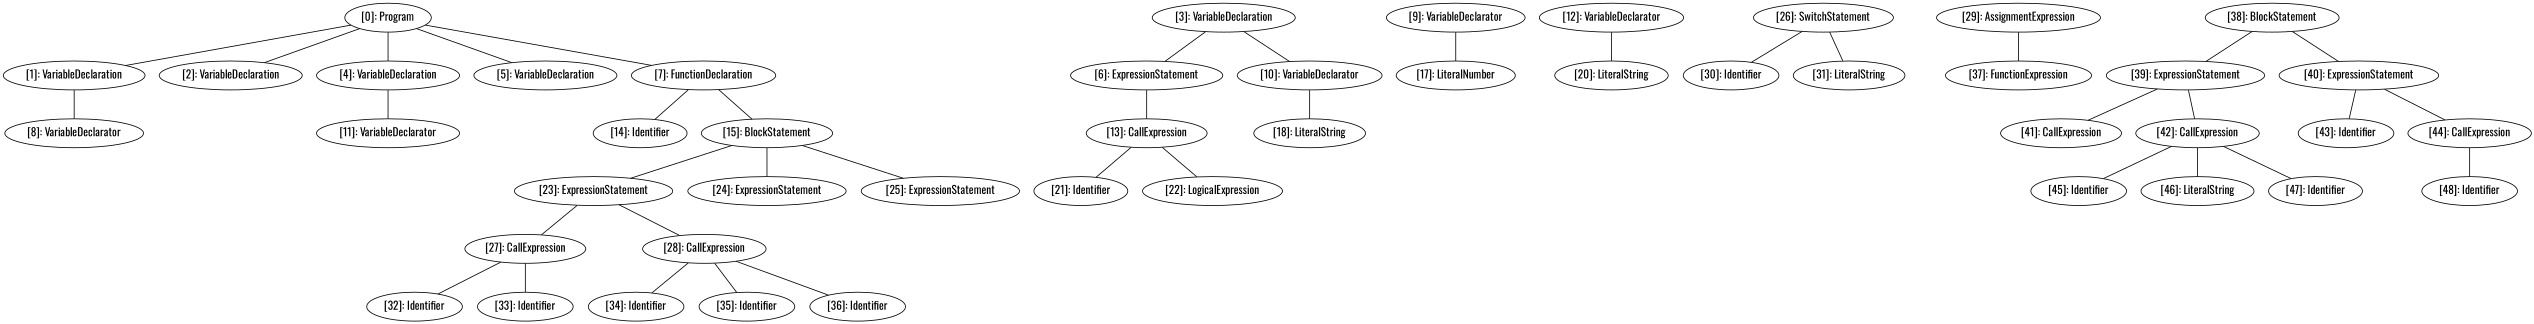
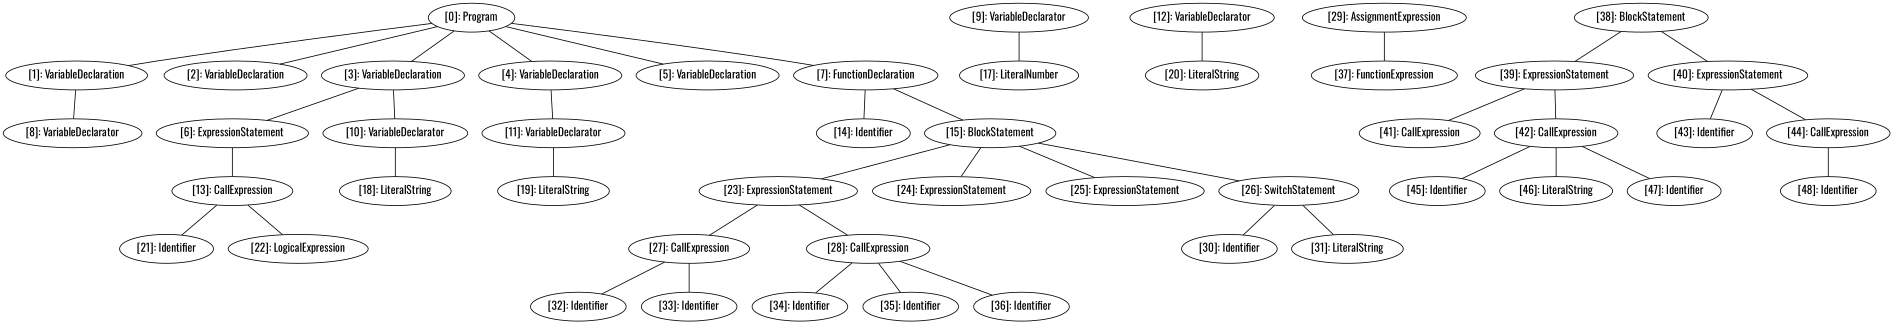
edge "[0]: Program" -- "[3]: VariableDeclaration": added
edge "[15]: BlockStatement" -- "[26]: SwitchStatement": added
node "[19]: LiteralString": added
